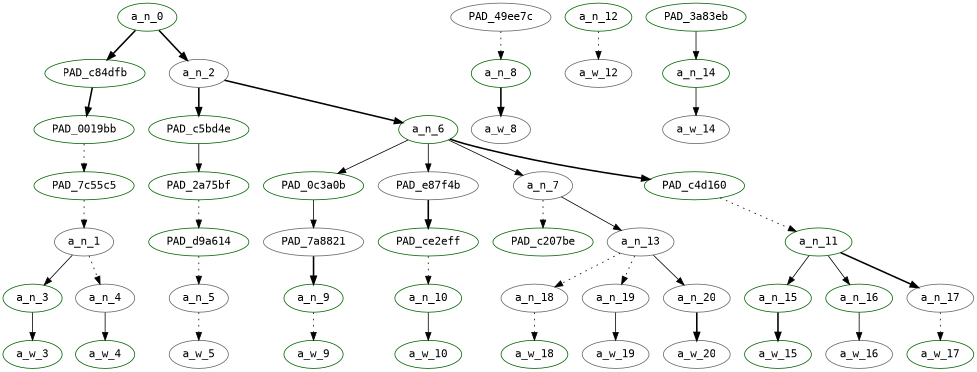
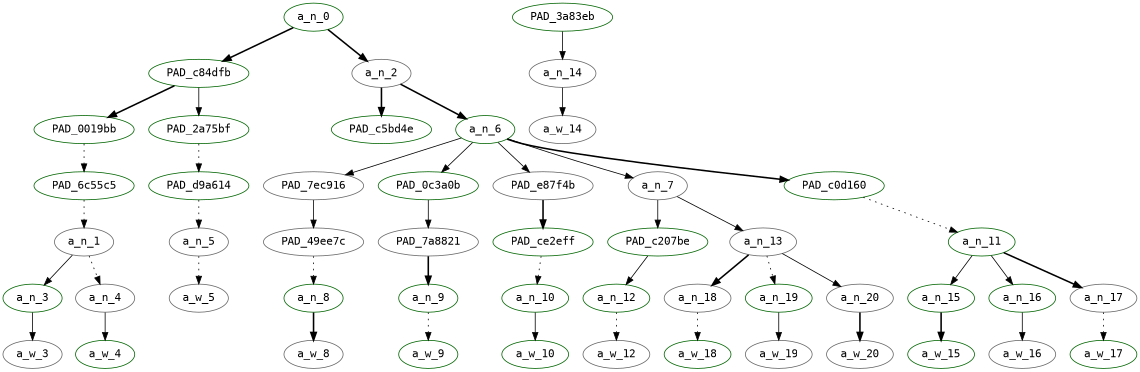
node "a_n_14": color darkgreen -> gray40
edge "PAD_c5bd4e" -> "PAD_2a75bf": now "PAD_c84dfb" -> "PAD_2a75bf"
node "PAD_7c55c5": label "PAD_7c55c5" -> "PAD_6c55c5"
node "PAD_7ec916": added
node "PAD_c4d160": label "PAD_c4d160" -> "PAD_c0d160"
edge "a_n_7" -> "PAD_c207be": style dotted -> solid
edge "PAD_c207be" -> "a_n_12": added
edge "a_n_13" -> "a_n_18": style dotted -> bold
node "a_n_19": color gray40 -> darkgreen
node "a_w_3": color darkgreen -> gray40
